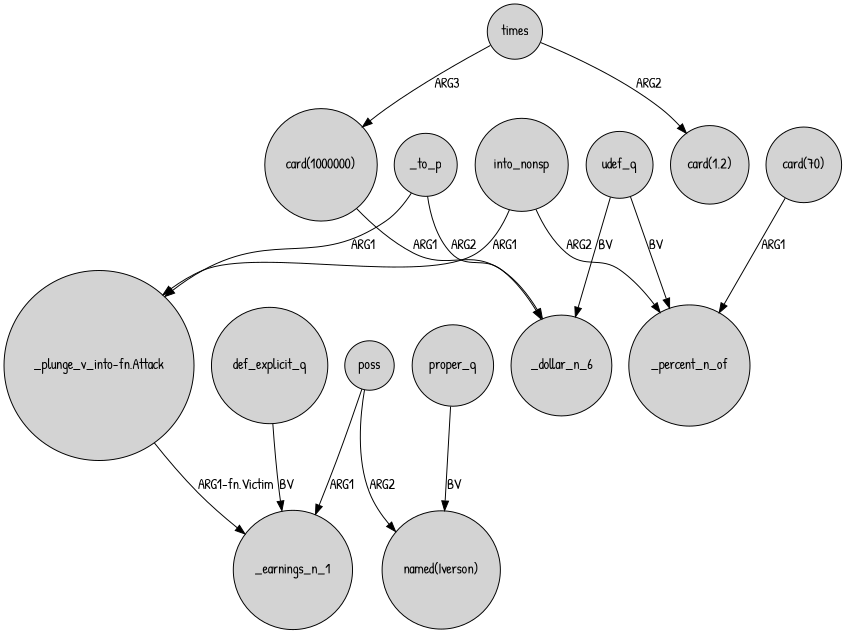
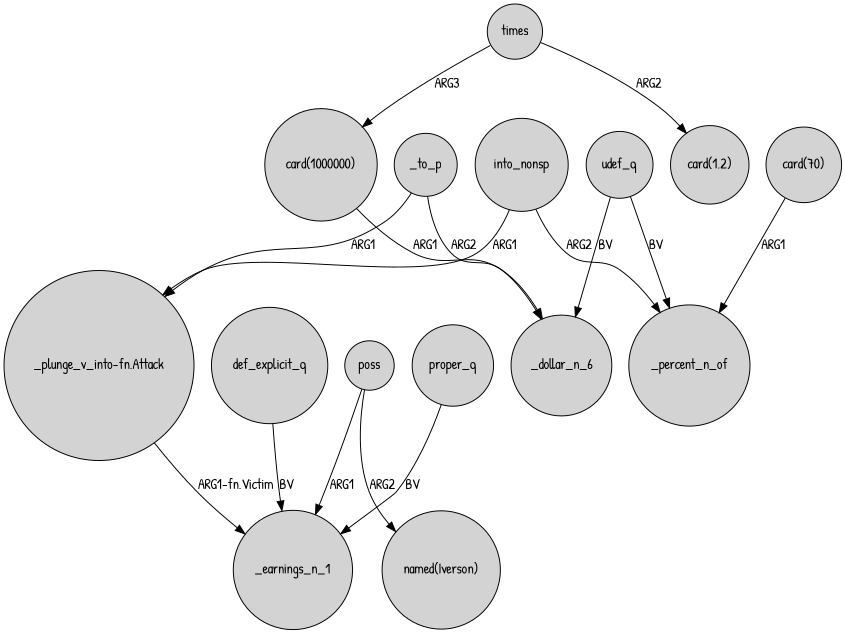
edge "proper_q" -> "named(Iverson)": now "proper_q" -> "_earnings_n_1"
